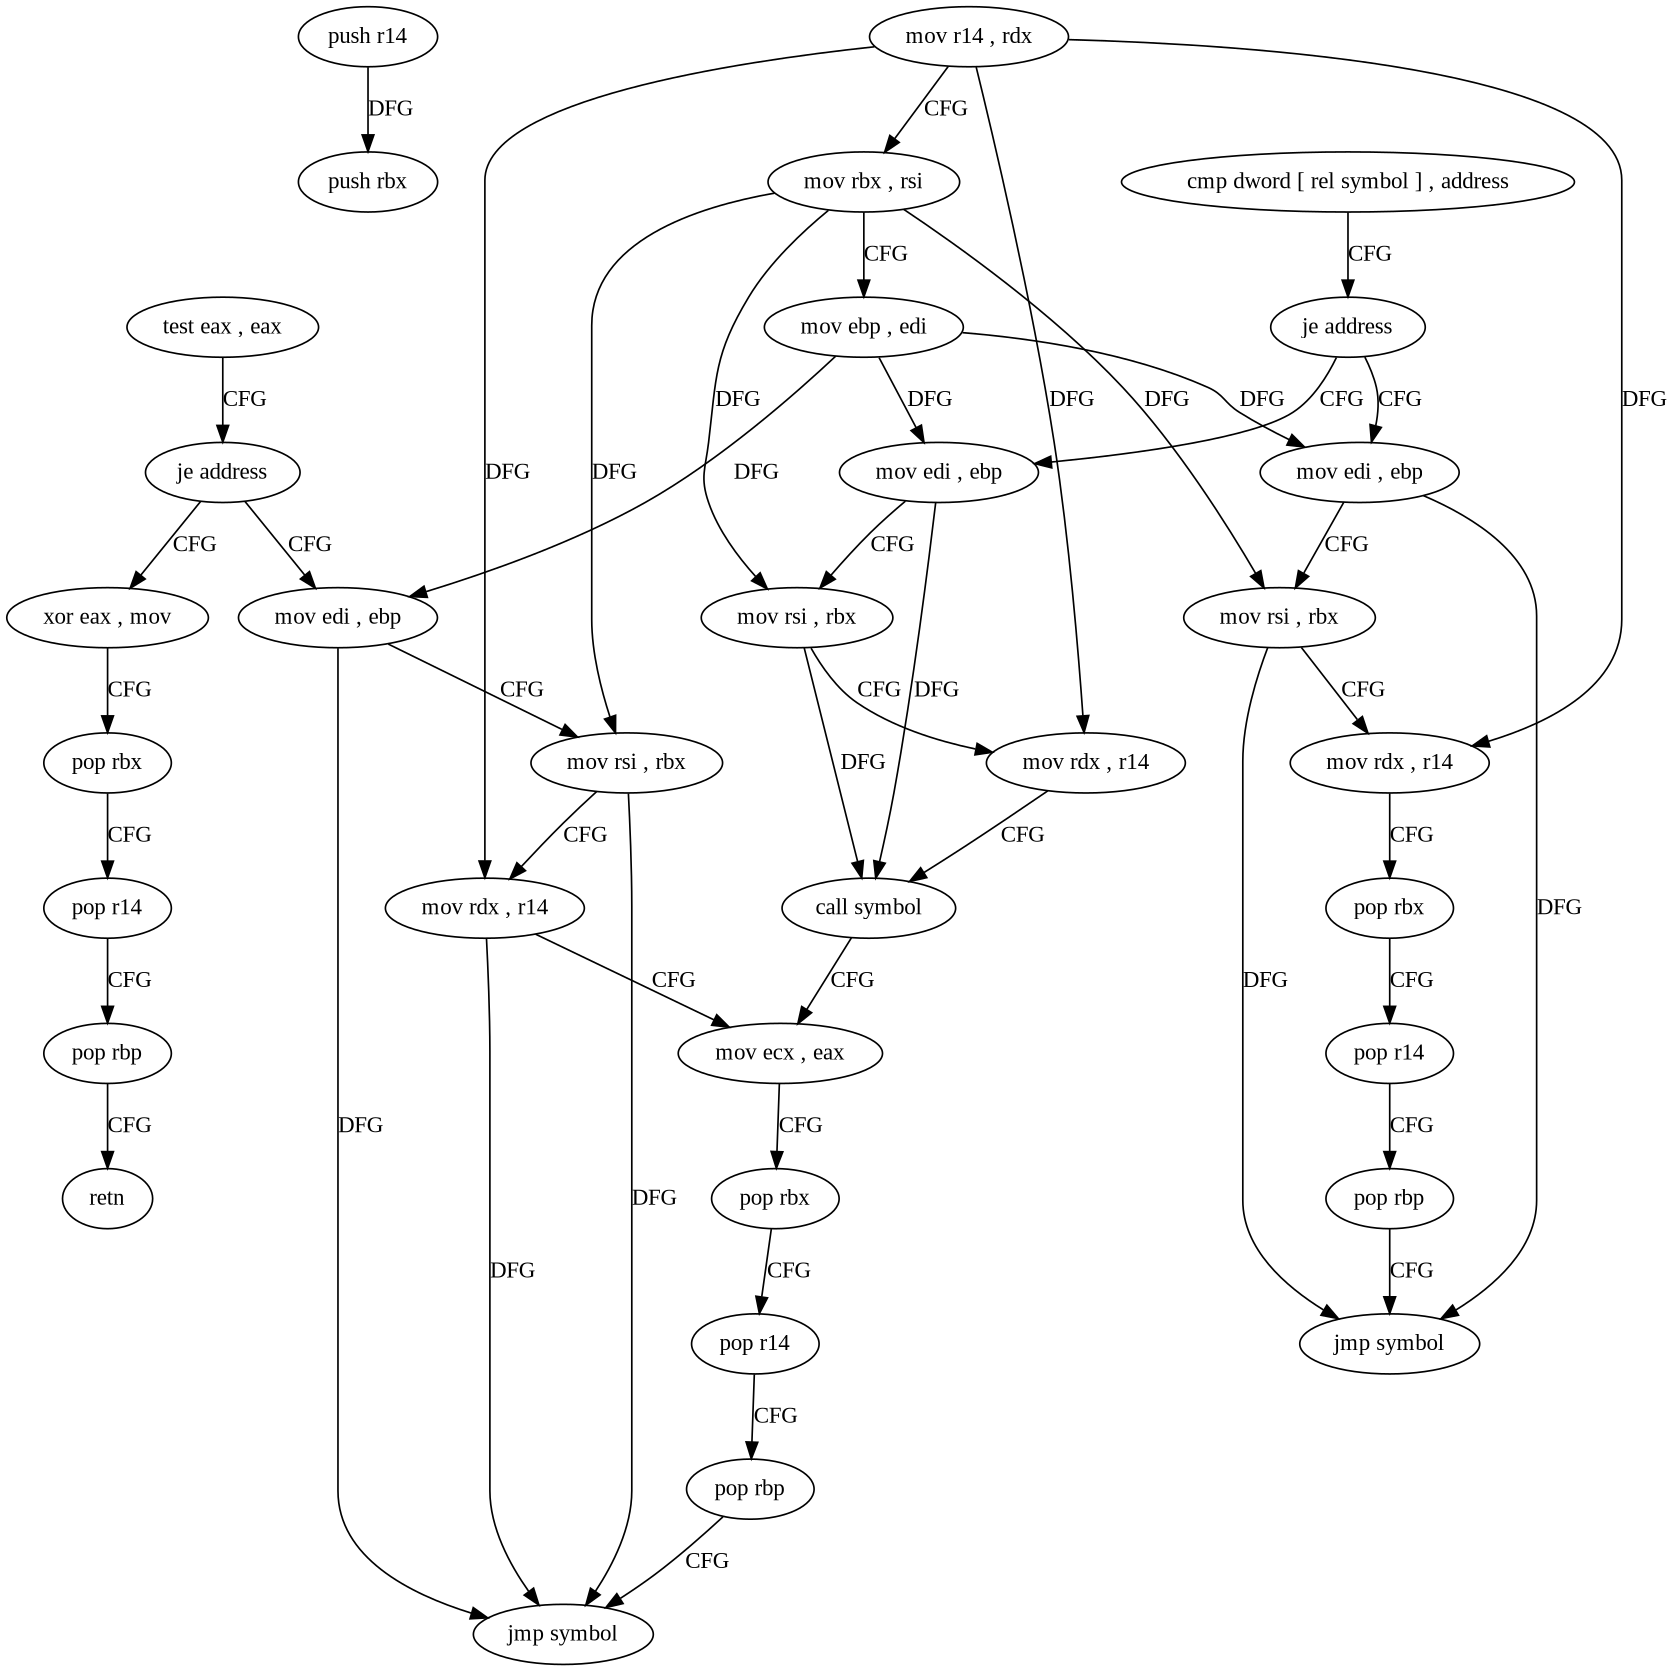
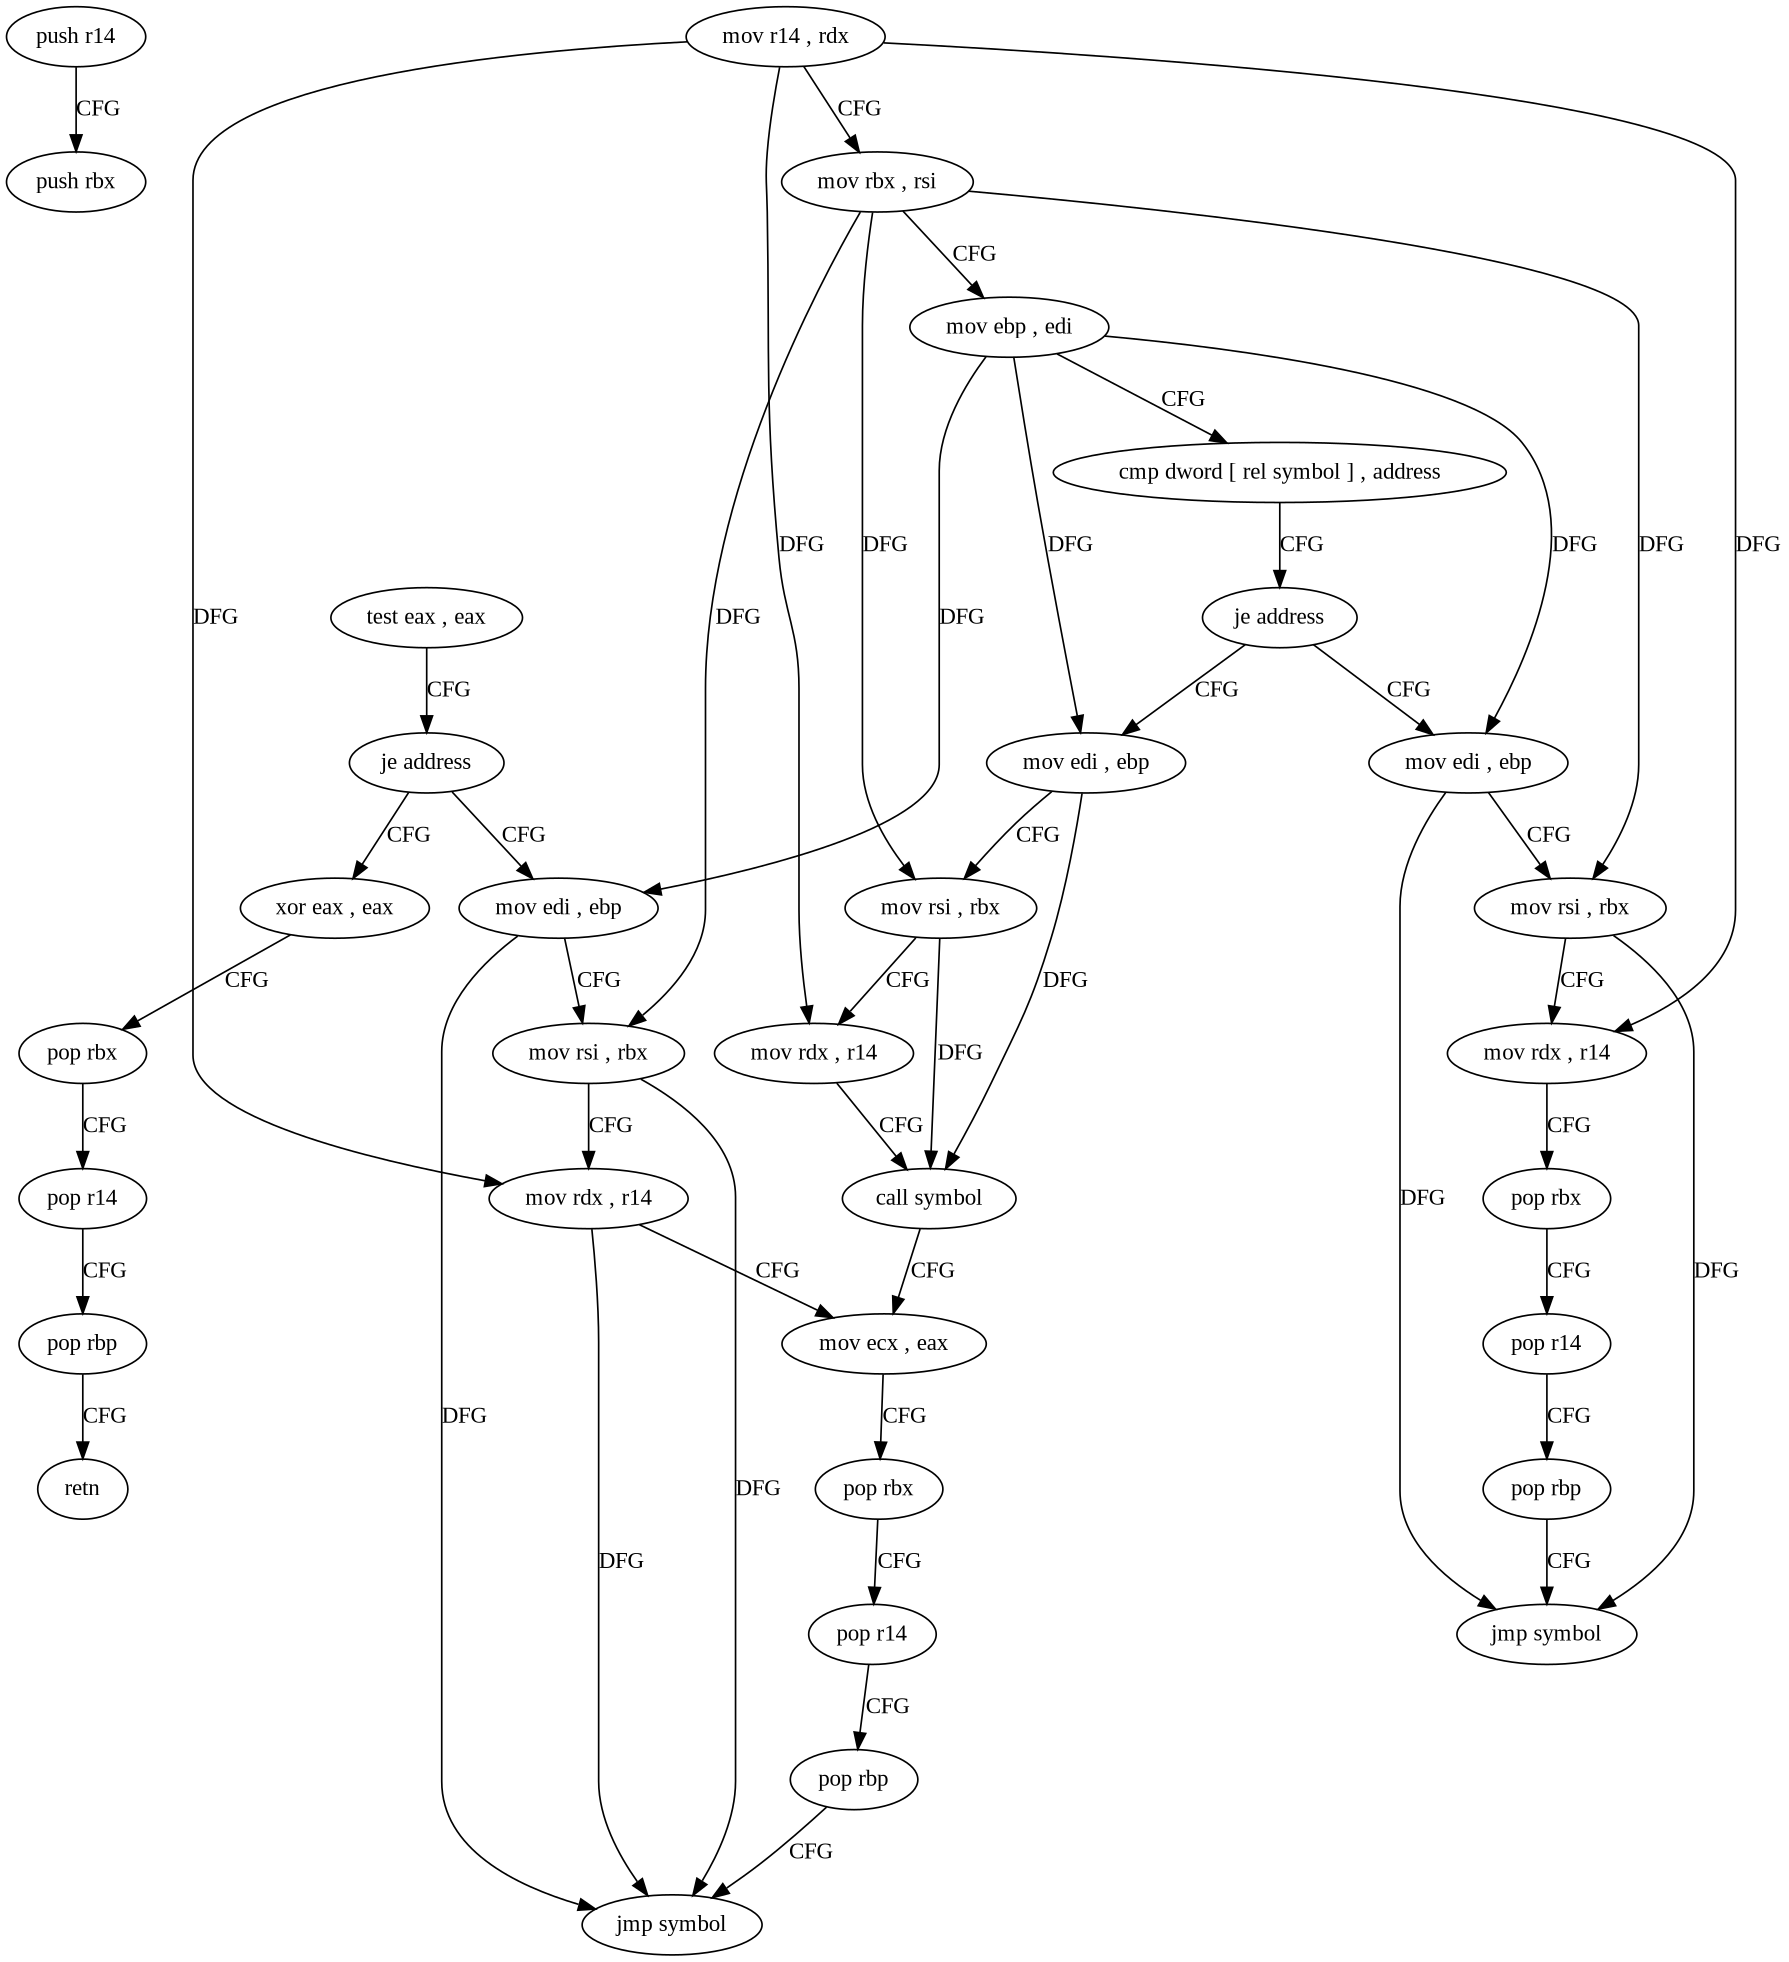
edge "push r14" -> "push rbx": label "DFG" -> "CFG"
edge "mov ebp , edi" -> "cmp dword [ rel symbol ] , address": added, label "CFG"
node "xor eax , mov": label "xor eax , mov" -> "xor eax , eax"
